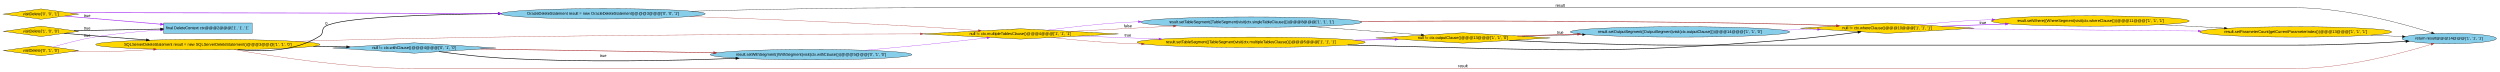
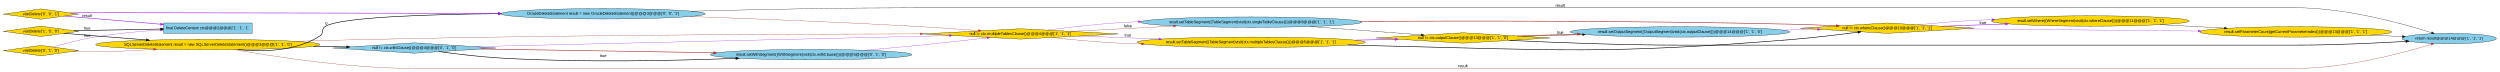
edge "visitDelete['0', '0', '1']" -> "final DeleteContext ctx@@@2@@@['1', '1', '1']": label "true" -> "result"
edge "null != ctx.withClause()@@@4@@@['0', '1', '0']" -> "null != ctx.multipleTablesClause()@@@4@@@['1', '1', '1']": added
